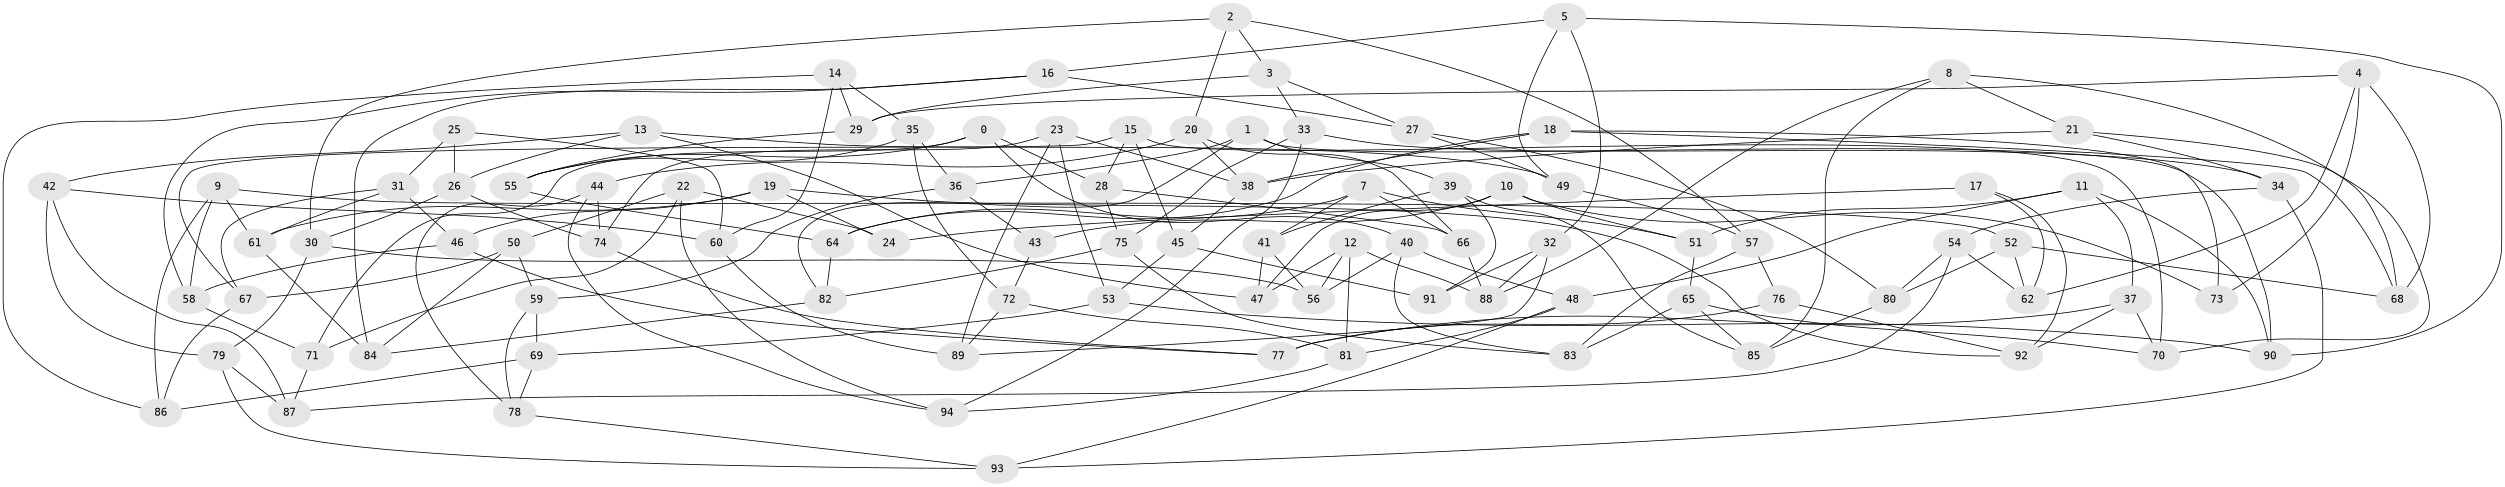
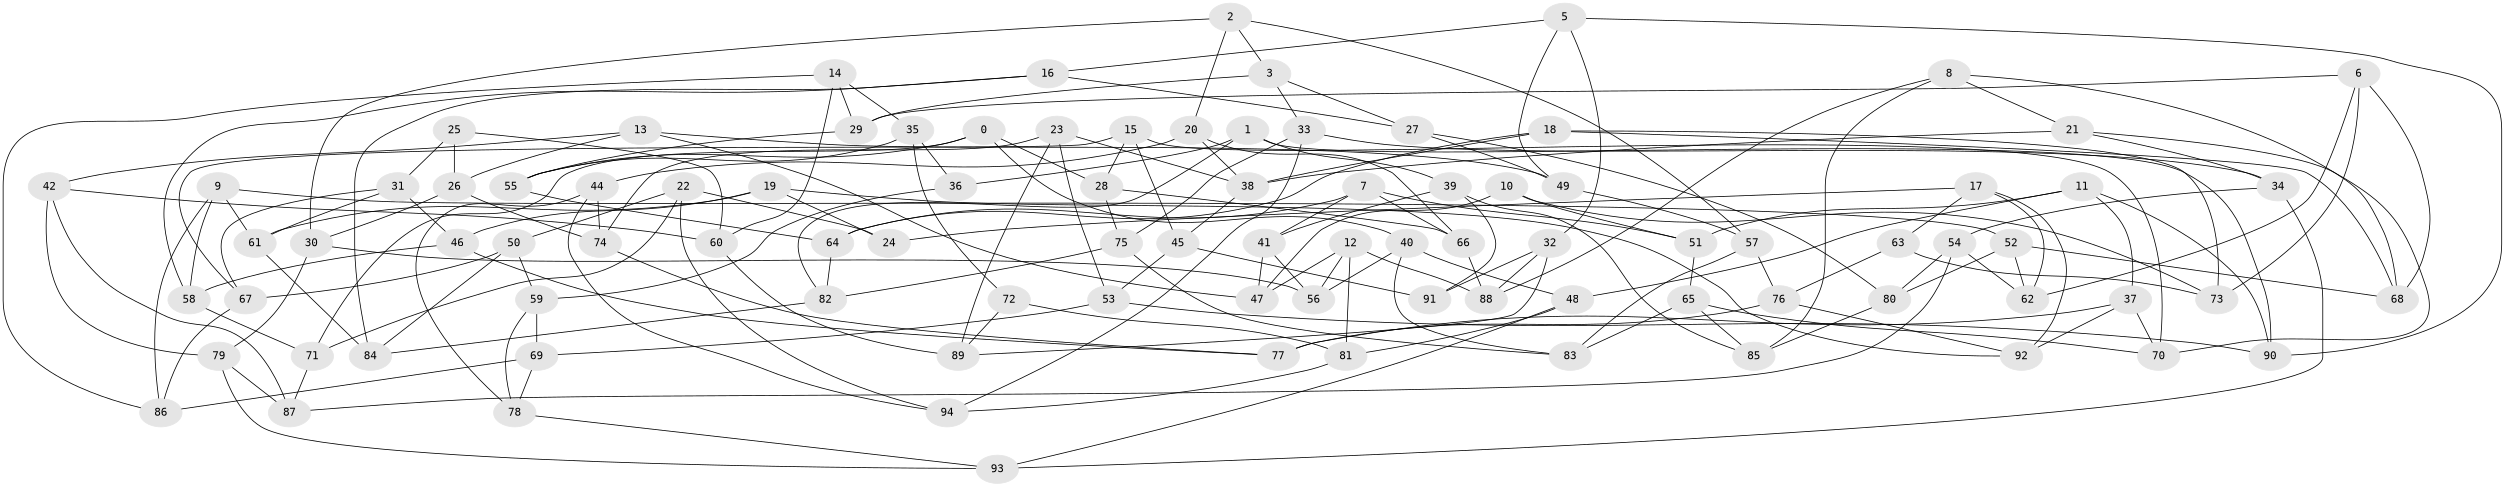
node "4": label "4" -> "6"
node "43": removed
node "63": added
